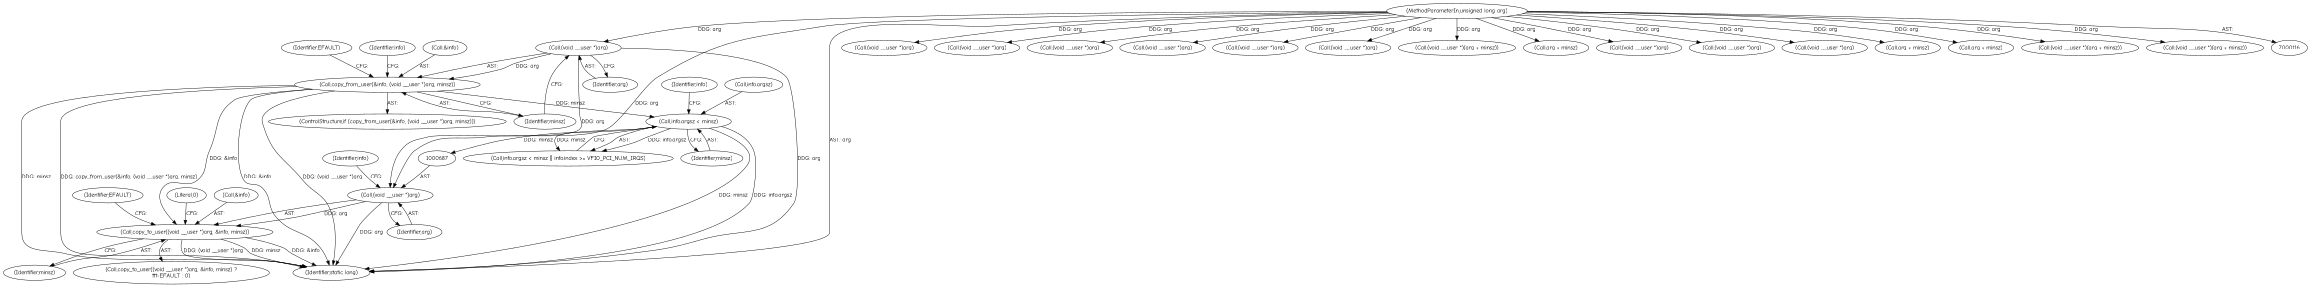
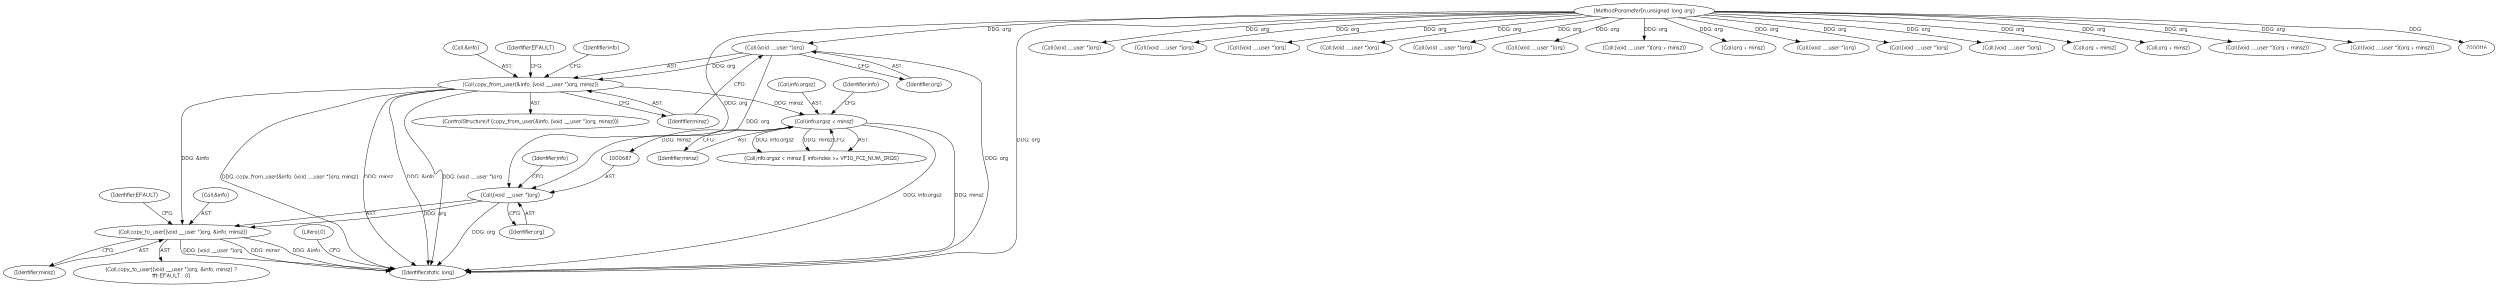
edge "(MethodParameterIn,unsigned long arg)" -> "7000116": label "AST: " -> "DDG: "
edge "(MethodParameterIn,unsigned long arg)" -> "(Identifier,static long)": label "AST: arg" -> "DDG: arg"
edge "(Literal,0)" -> "(Call,copy_to_user((void __user *)arg, &info, minsz))": now "(Literal,0)" -> "(Identifier,static long)"
